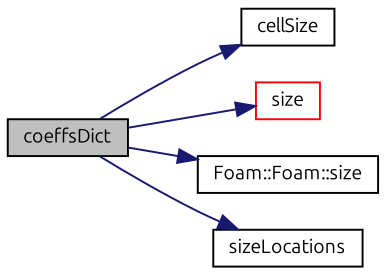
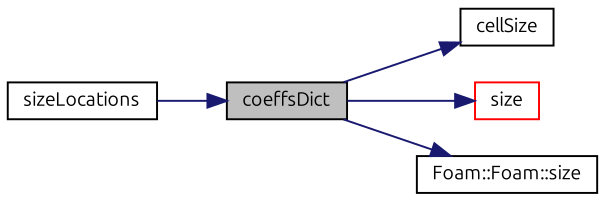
edge "coeffsDict" -> "sizeLocations": reversed
